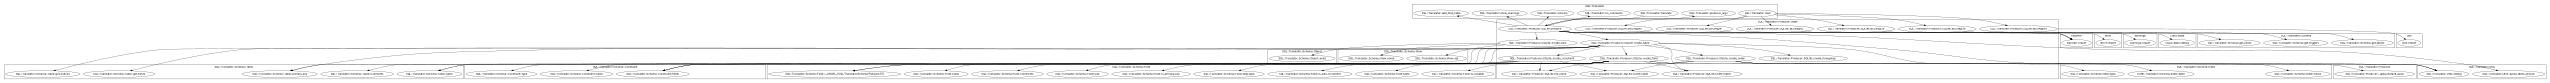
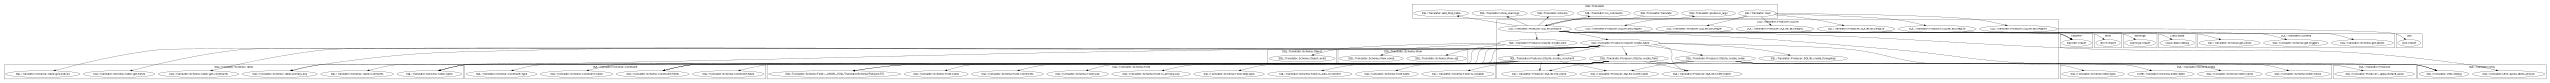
cluster "SQL::Translator::Producer::Index": label "SQL::Translator::Producer::Index" -> "SQL::Translator::Producer::SQLite"
edge "SQL::Translator::Producer::SQLite::create_table" -> "SQL::Translator::Schema::Table::name": added
node "SQL::Translator::Schema::Table::get_constraints": added
node "SQL::Translator::Schema::Constraint::table": added
node "SQL::Translator::Schema::Index::name": added
